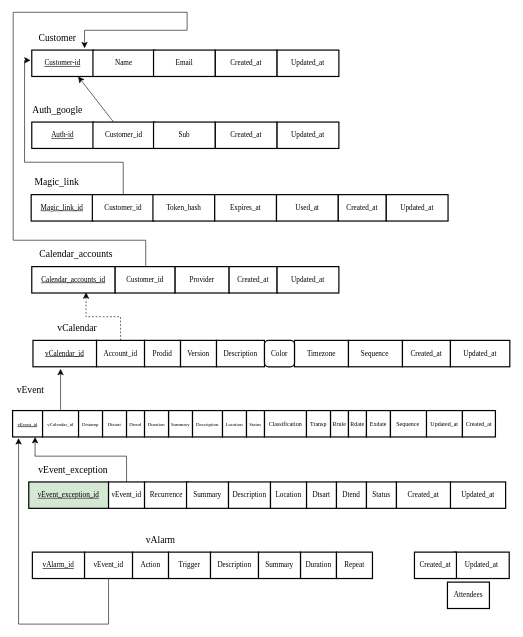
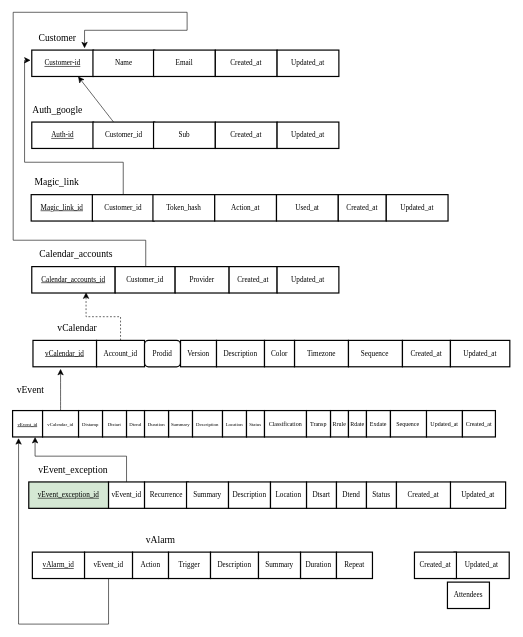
node "Expires_at": label "Expires_at" -> "Action_at"
node "Prodid": shape rectangle -> rounded rectangle
node "Color": shape rounded rectangle -> rectangle
